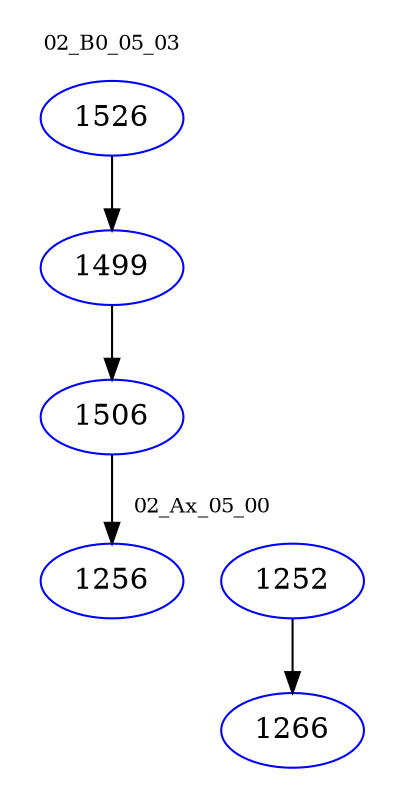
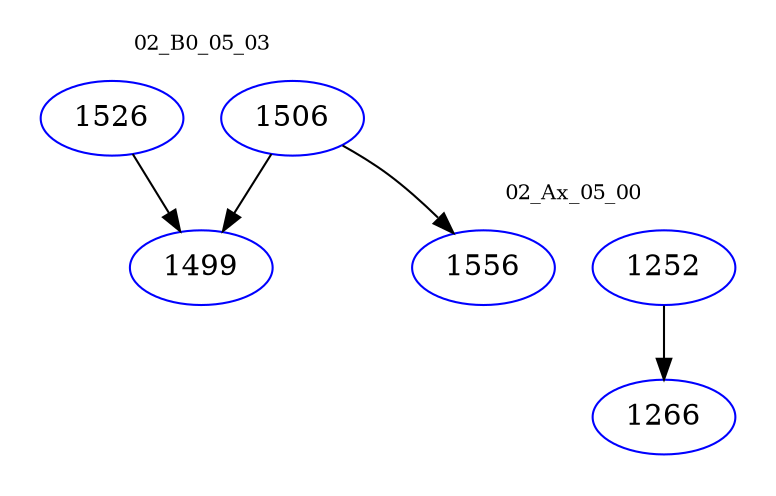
edge "1499" -> "1506": reversed
node "1256": label "1256" -> "1556"
